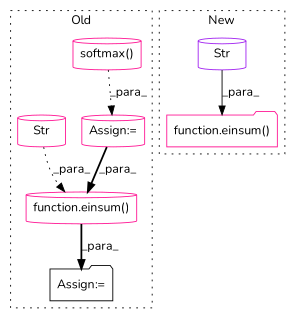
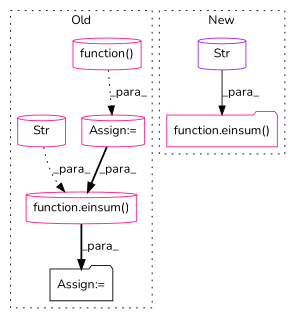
node "softmax()": label "softmax()" -> "function()"
